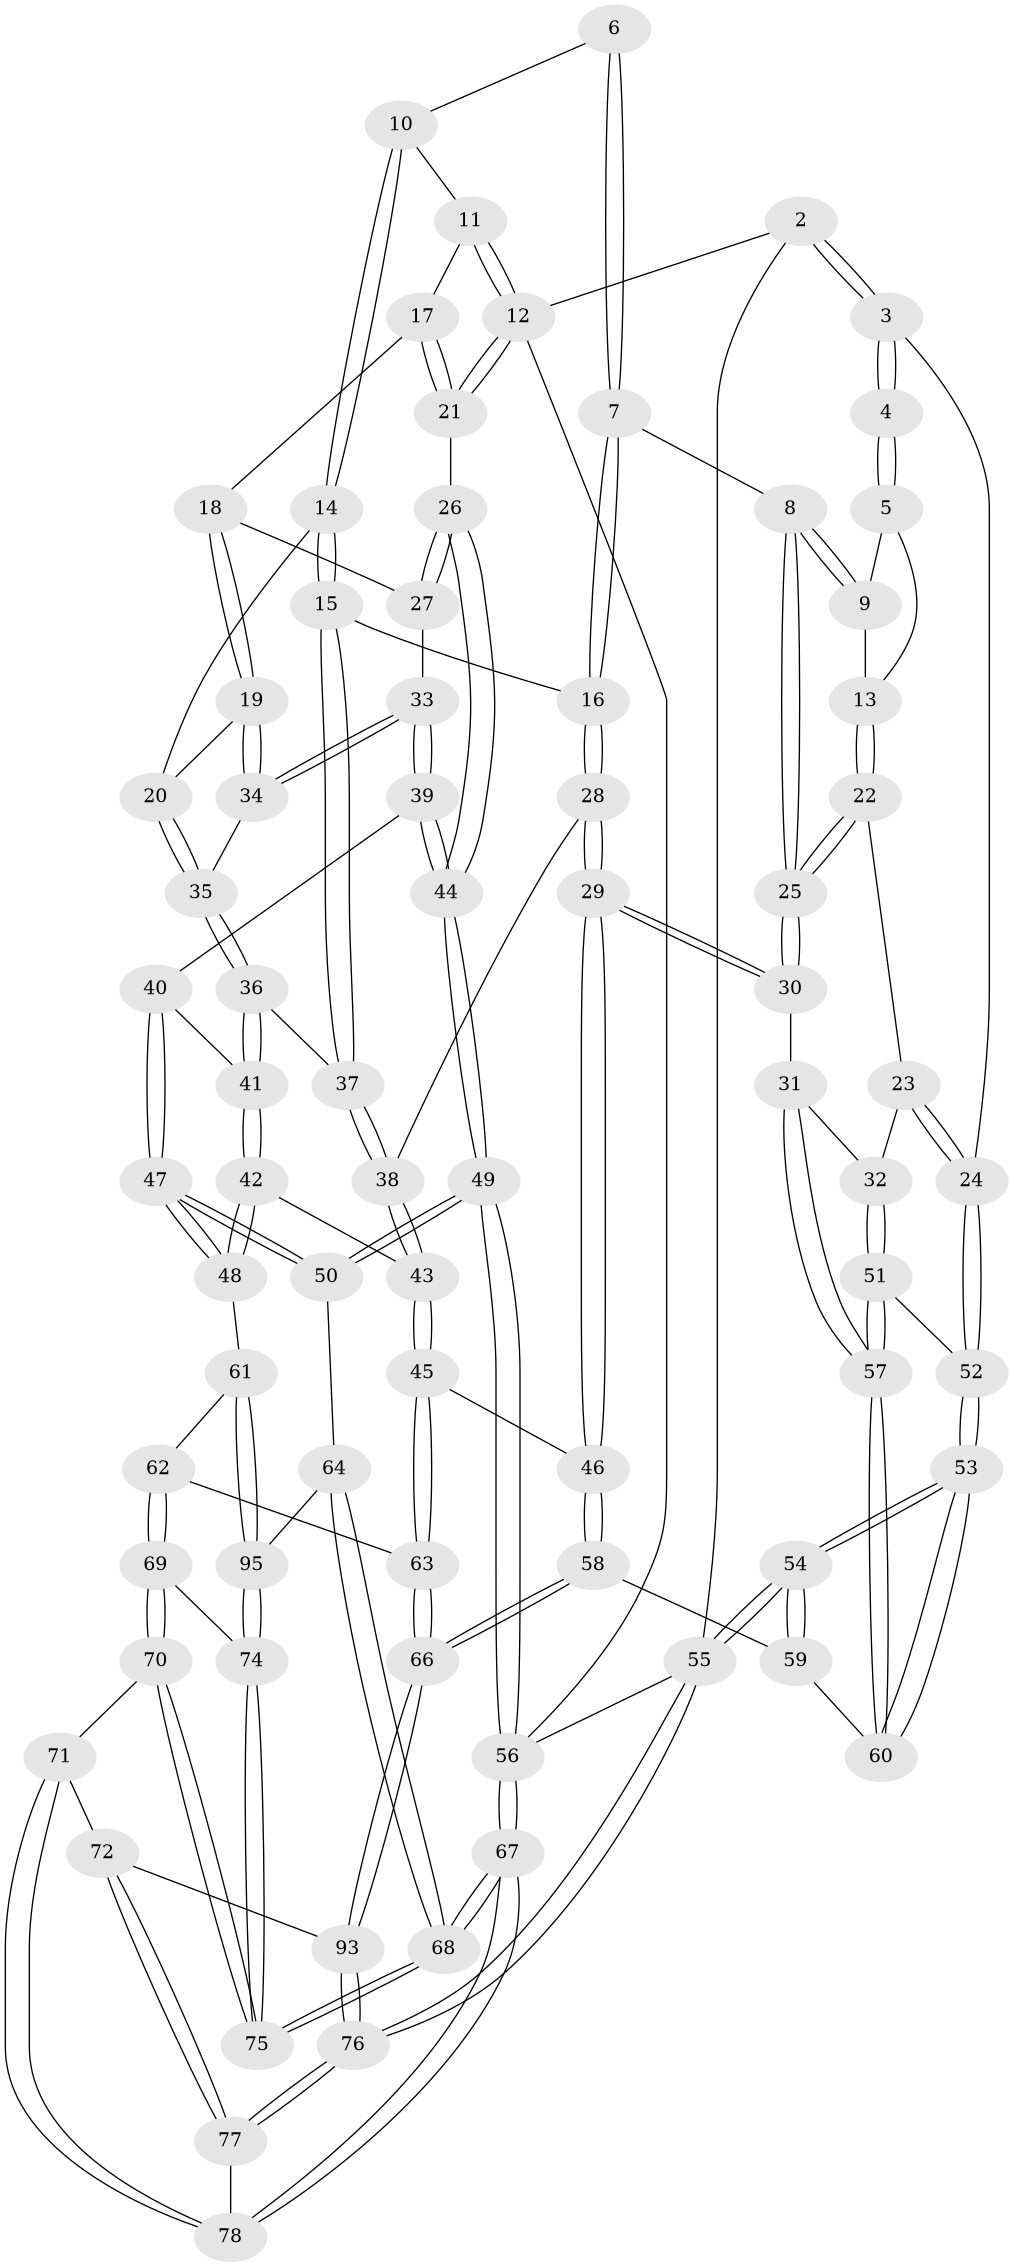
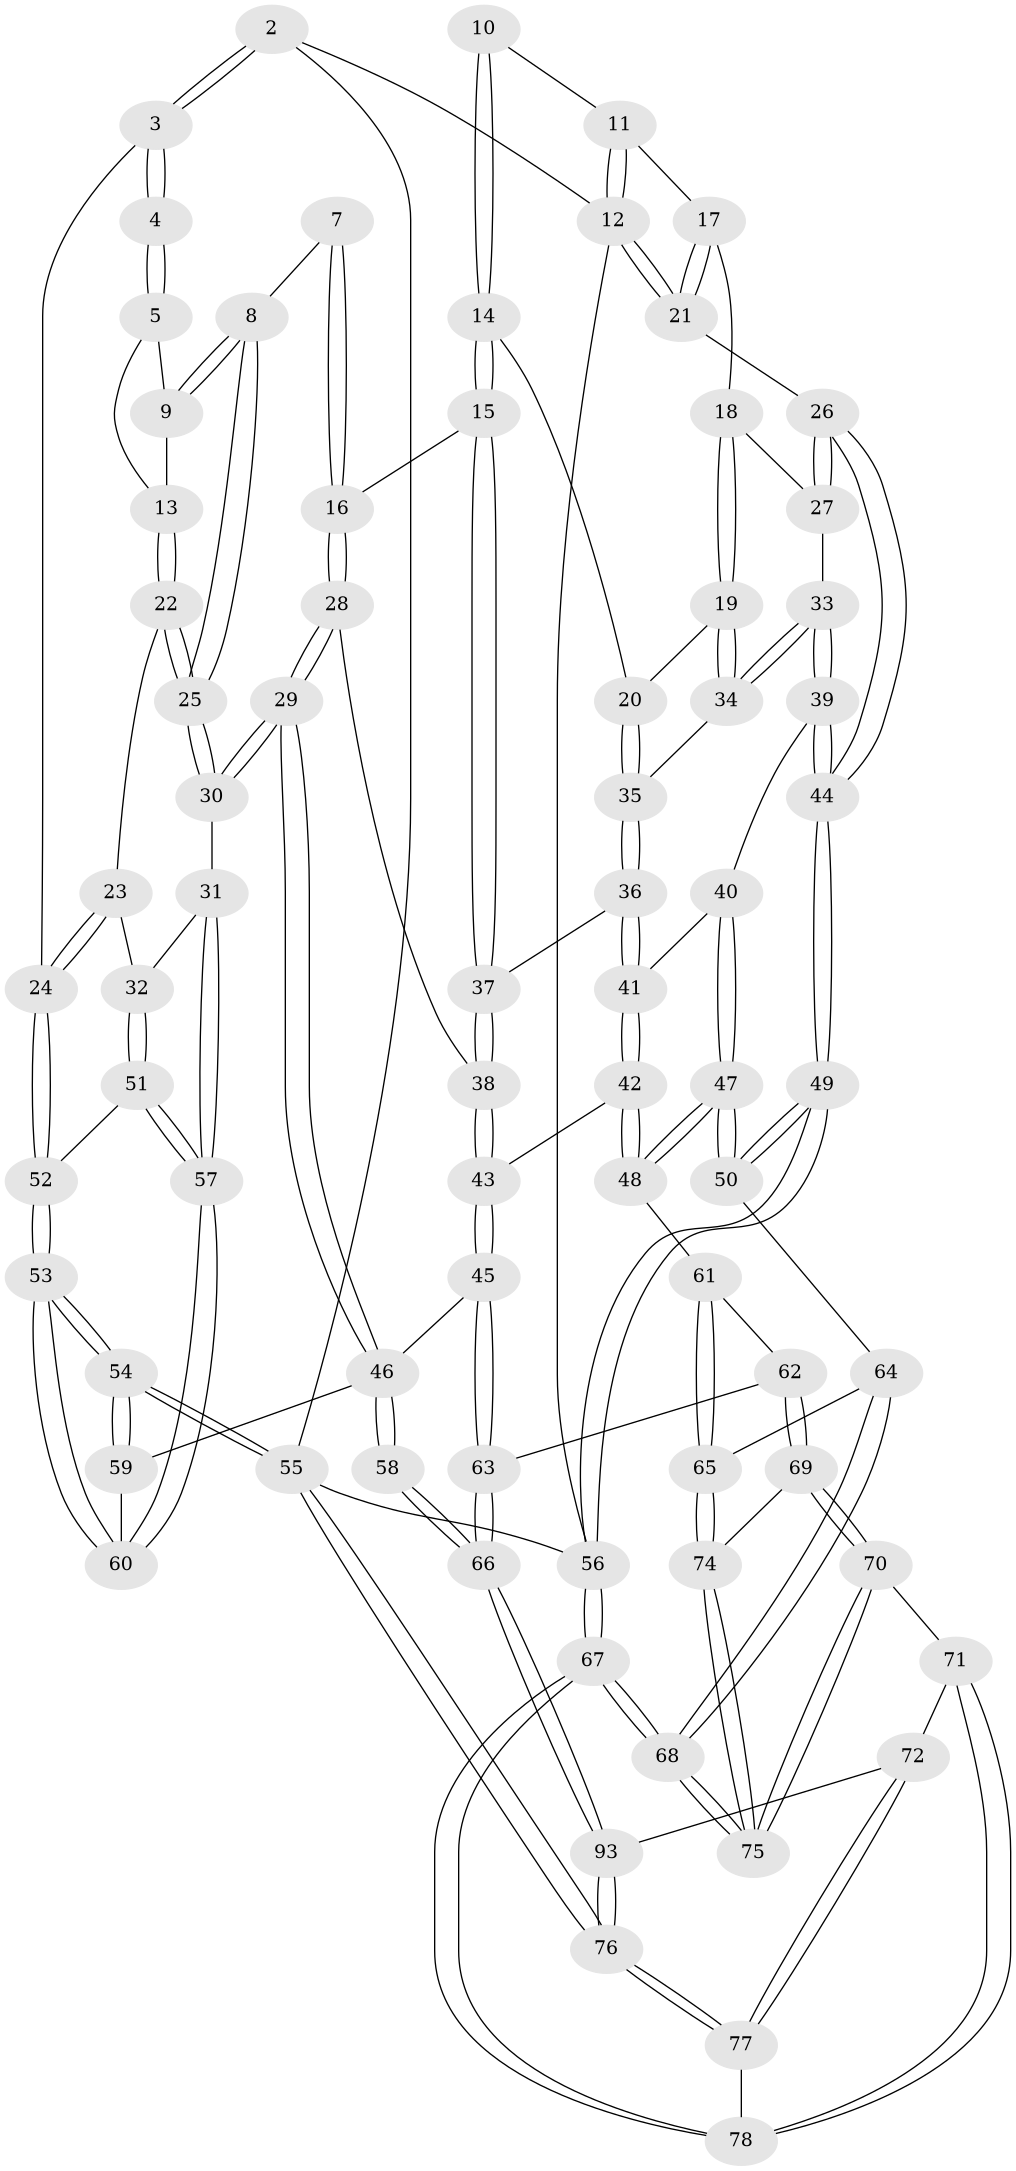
node "6": removed
node "95": label "95" -> "65"
edge "58" -- "59": now "46" -- "59"
